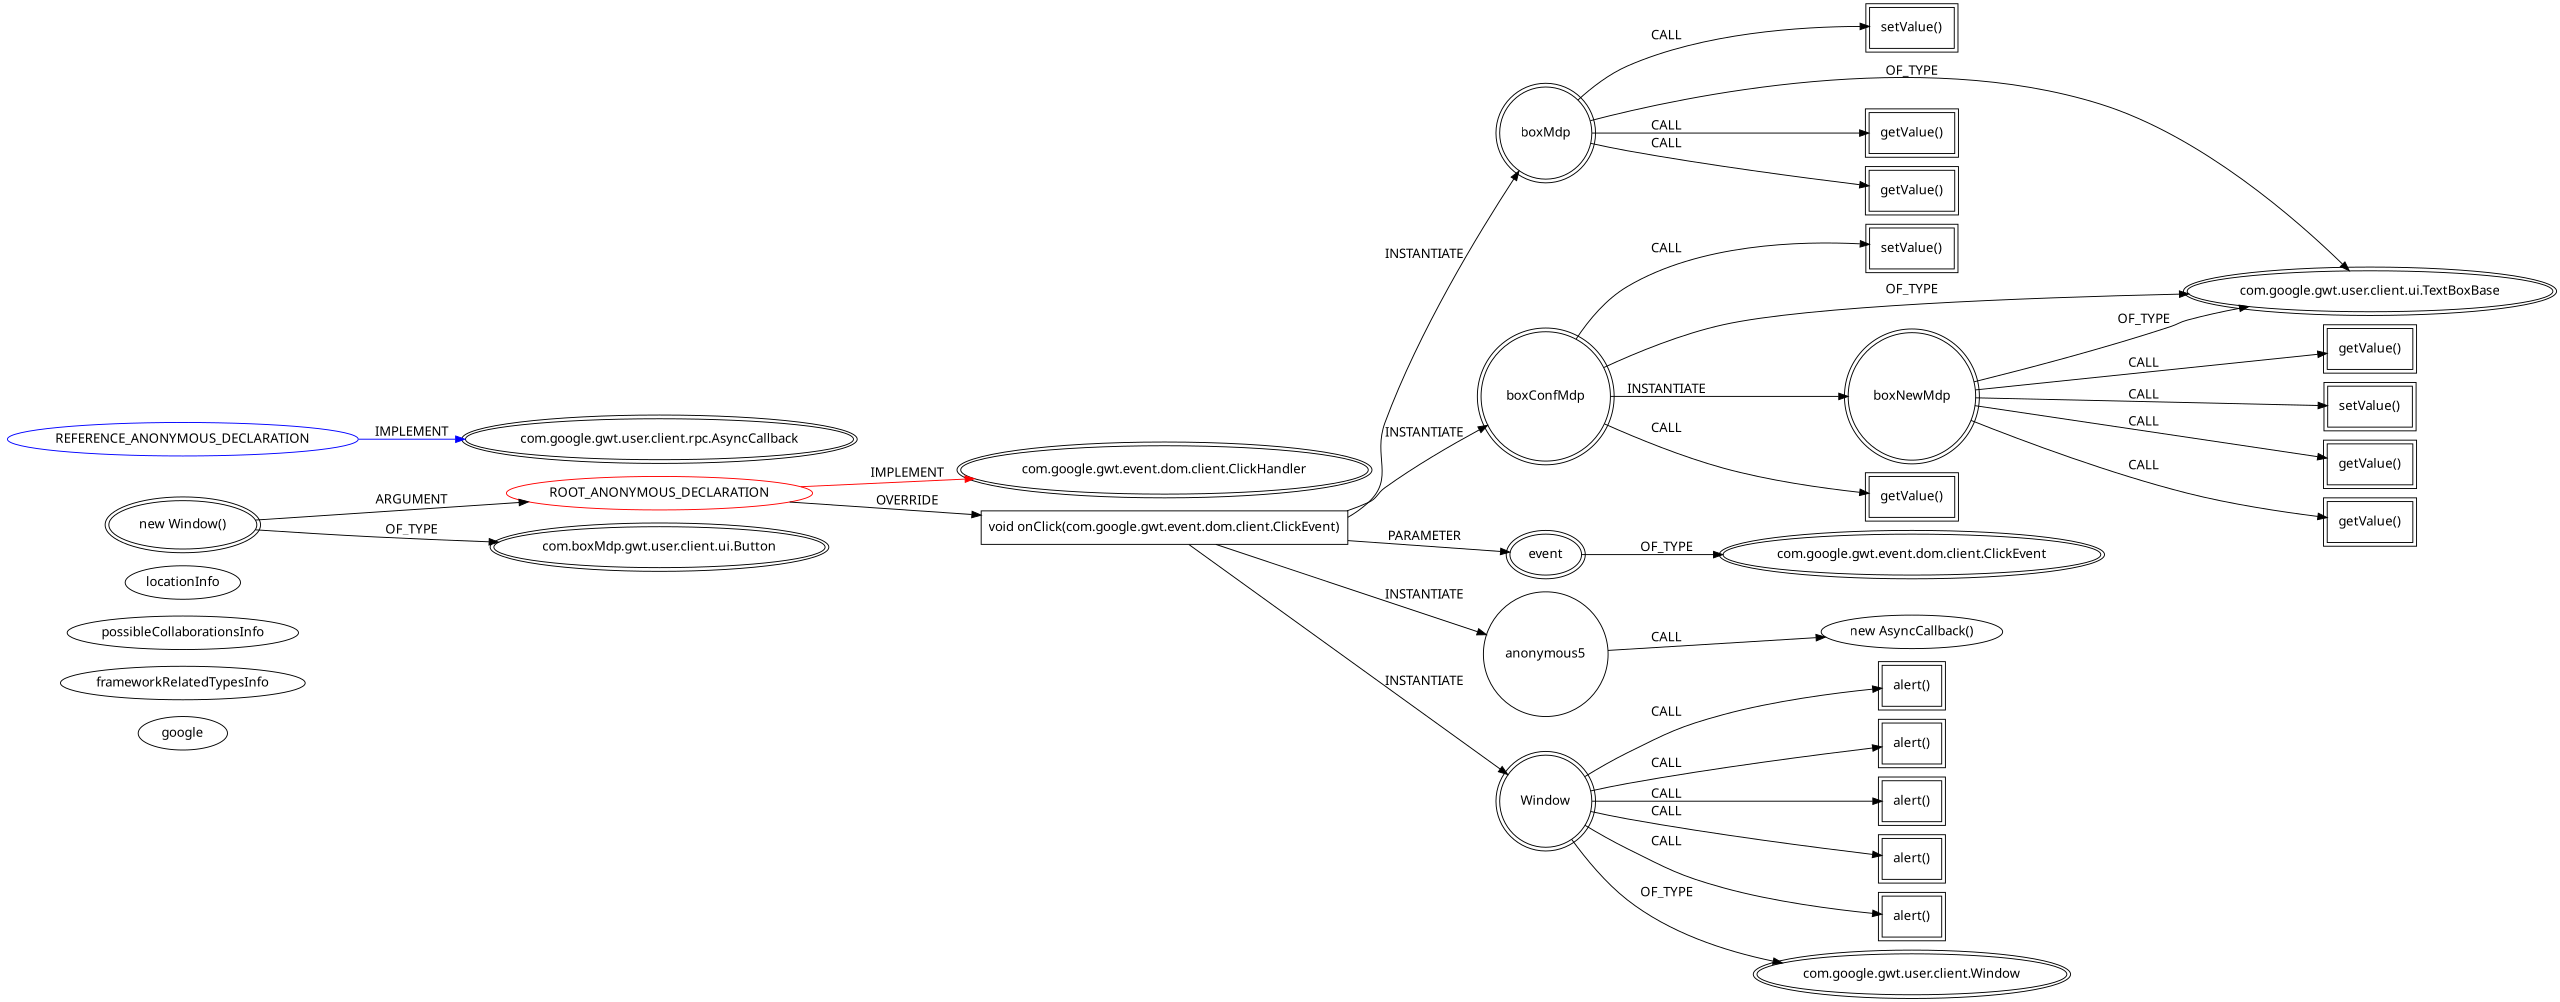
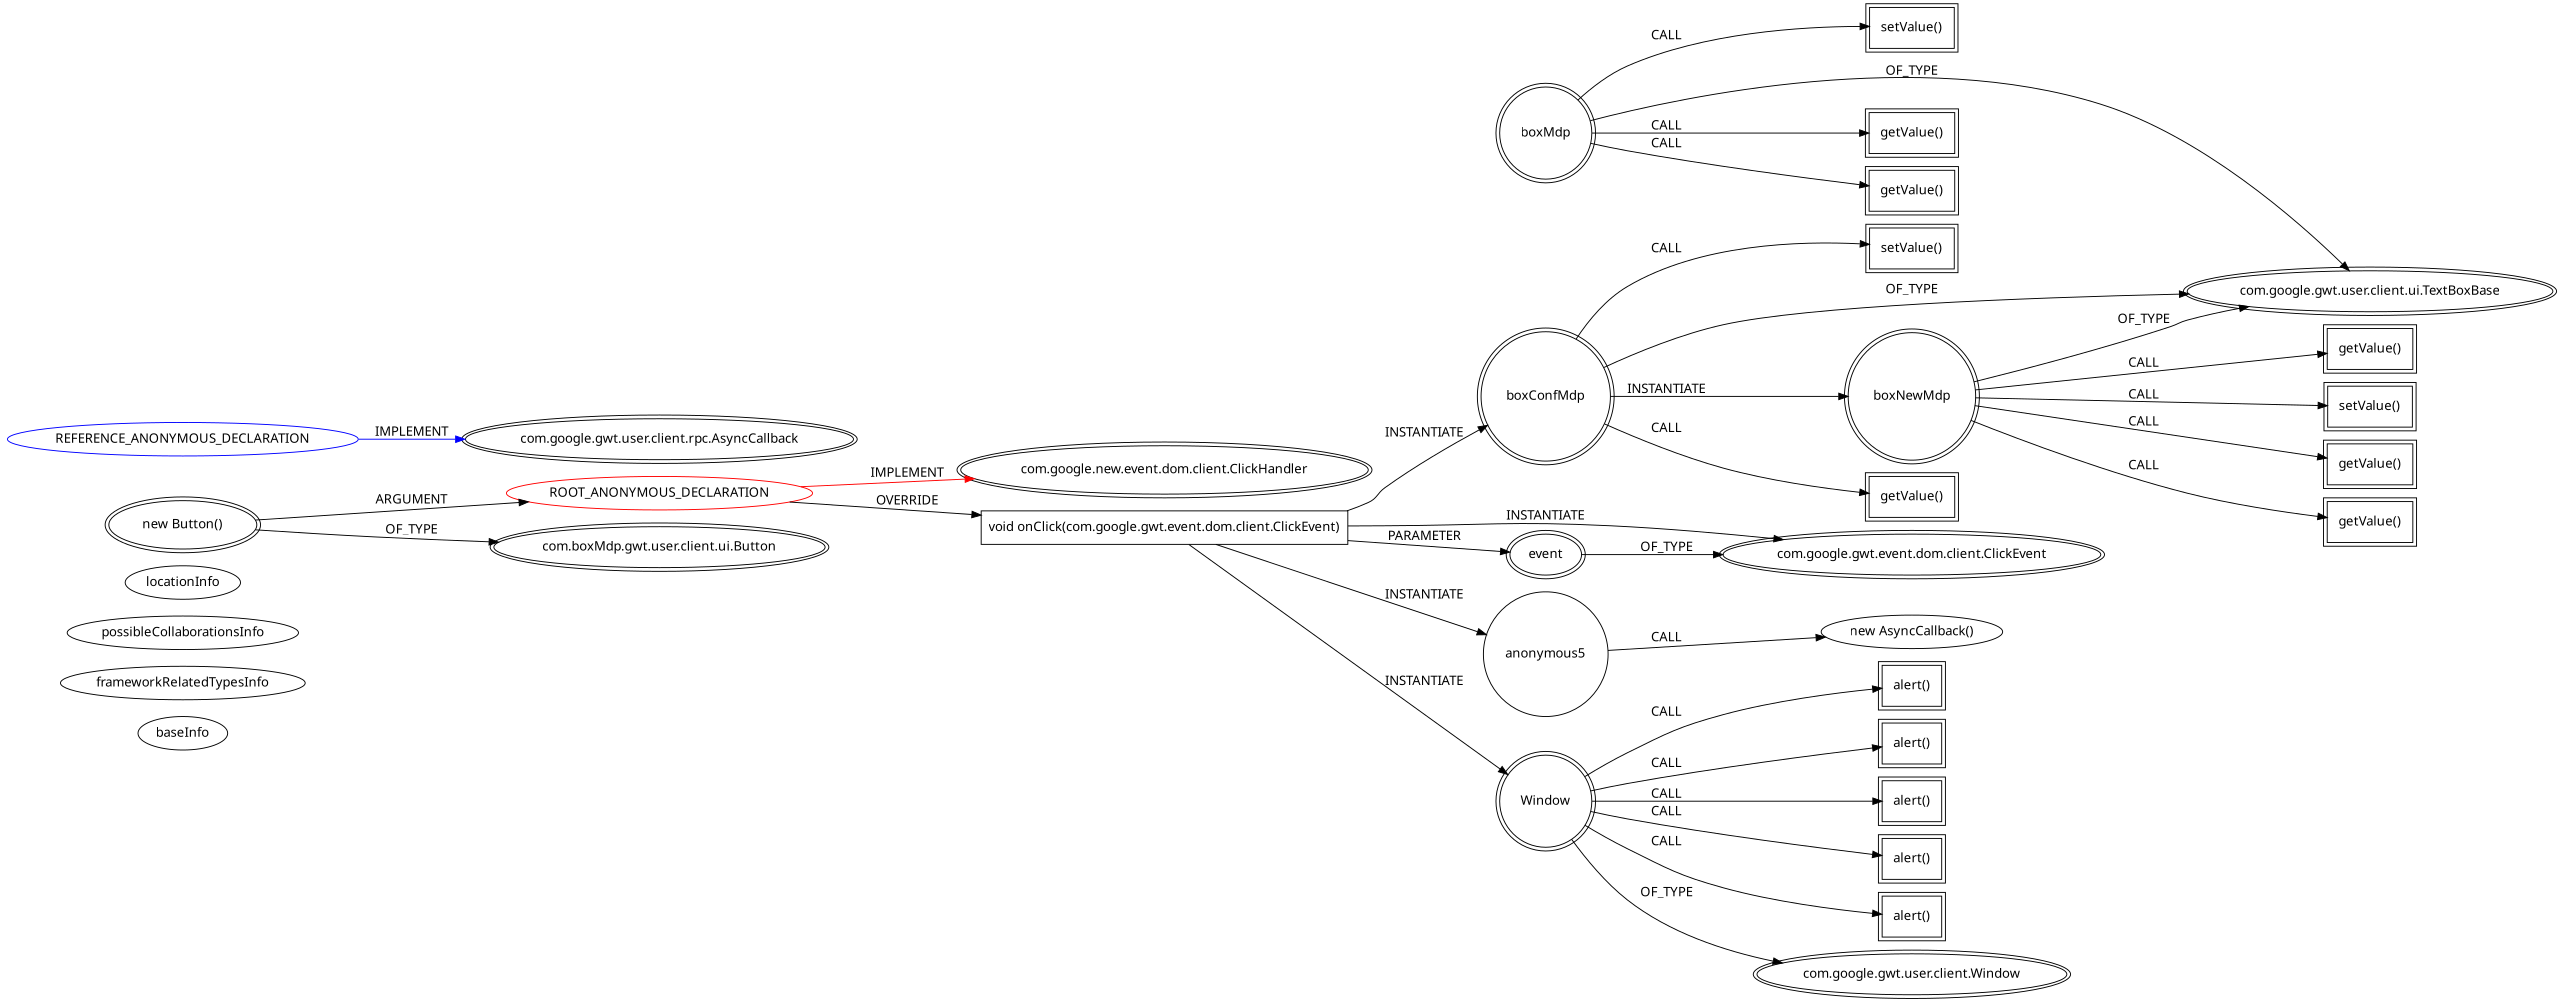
edge "void onClick(com.google.gwt.event.dom.client.ClickEvent)" -> "boxMdp": now "void onClick(com.google.gwt.event.dom.client.ClickEvent)" -> "com.google.gwt.event.dom.client.ClickEvent"
node "com.google.gwt.event.dom.client.ClickHandler": label "com.google.gwt.event.dom.client.ClickHandler" -> "com.google.new.event.dom.client.ClickHandler"
node "new Window()": label "new Window()" -> "new Button()"
node "google": label "google" -> "baseInfo"
